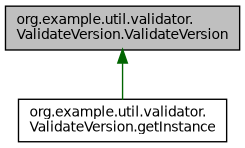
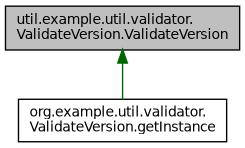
node "org.example.util.validator. ValidateVersion.ValidateVersion": label "org.example.util.validator. ValidateVersion.ValidateVersion" -> "util.example.util.validator. ValidateVersion.ValidateVersion"
